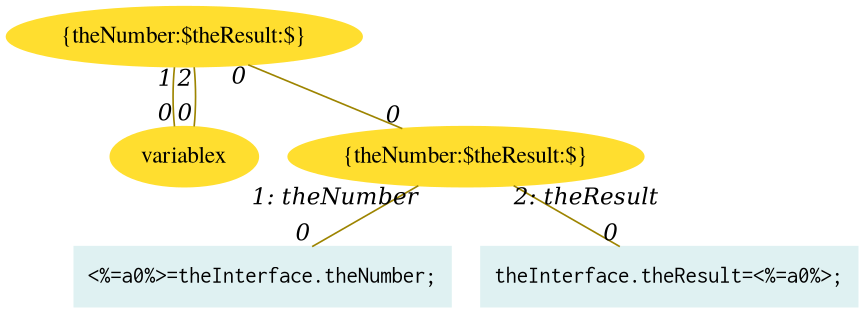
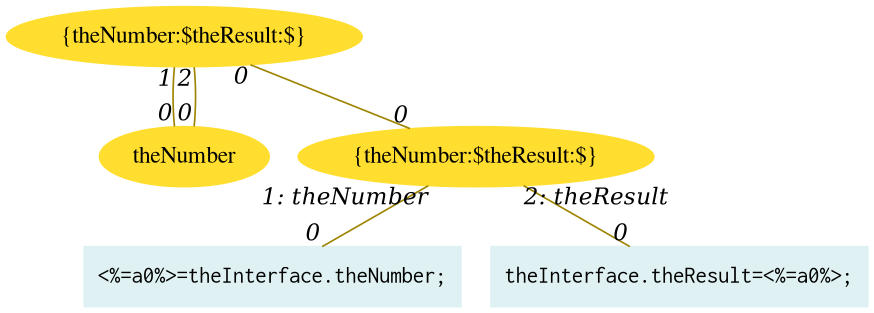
node "variablex": label "variablex" -> "theNumber"
